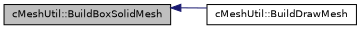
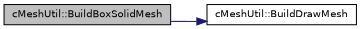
edge "cMeshUtil::BuildDrawMesh" -> "cMeshUtil::BuildBoxSolidMesh": reversed
